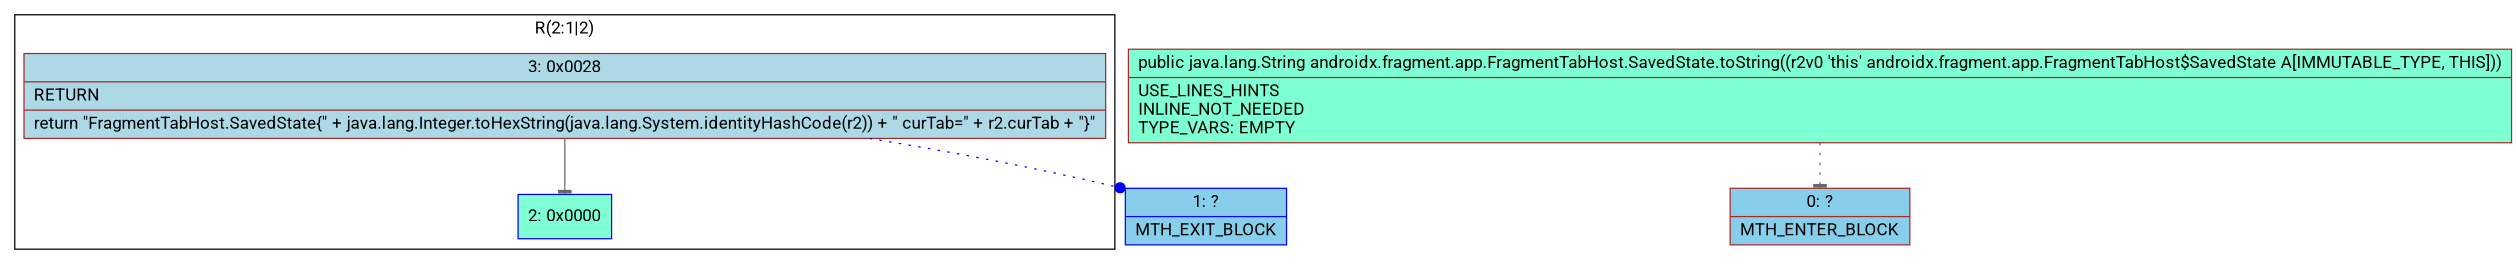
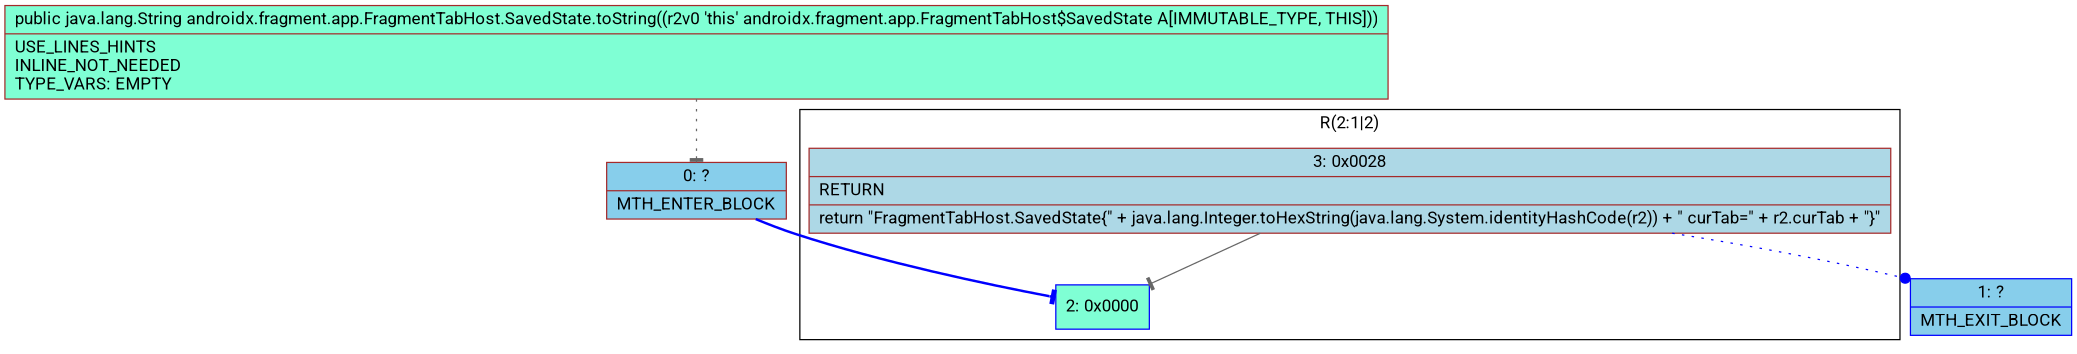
edge "0: ?" -> "2: 0x0000": added
